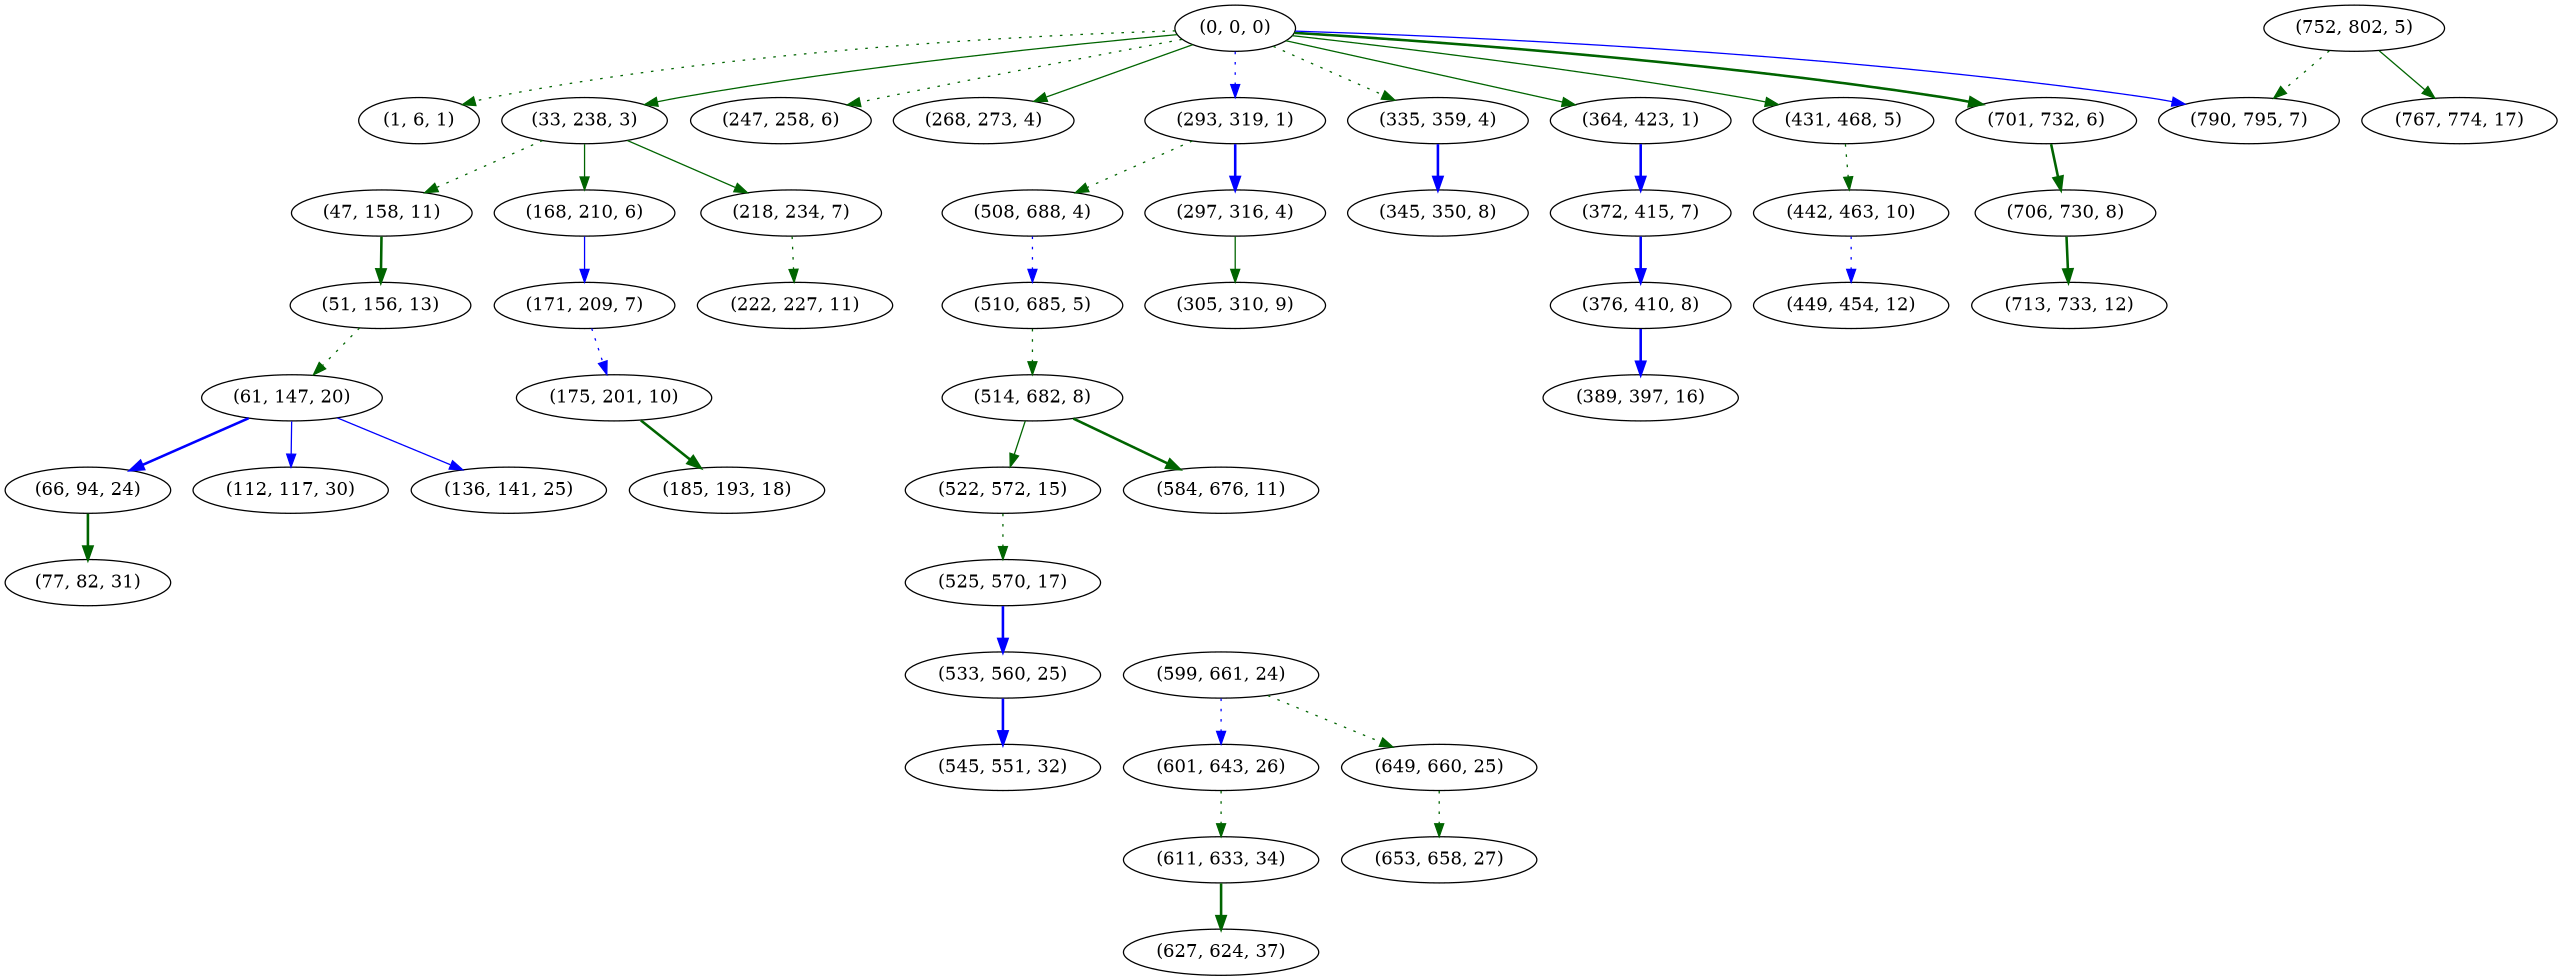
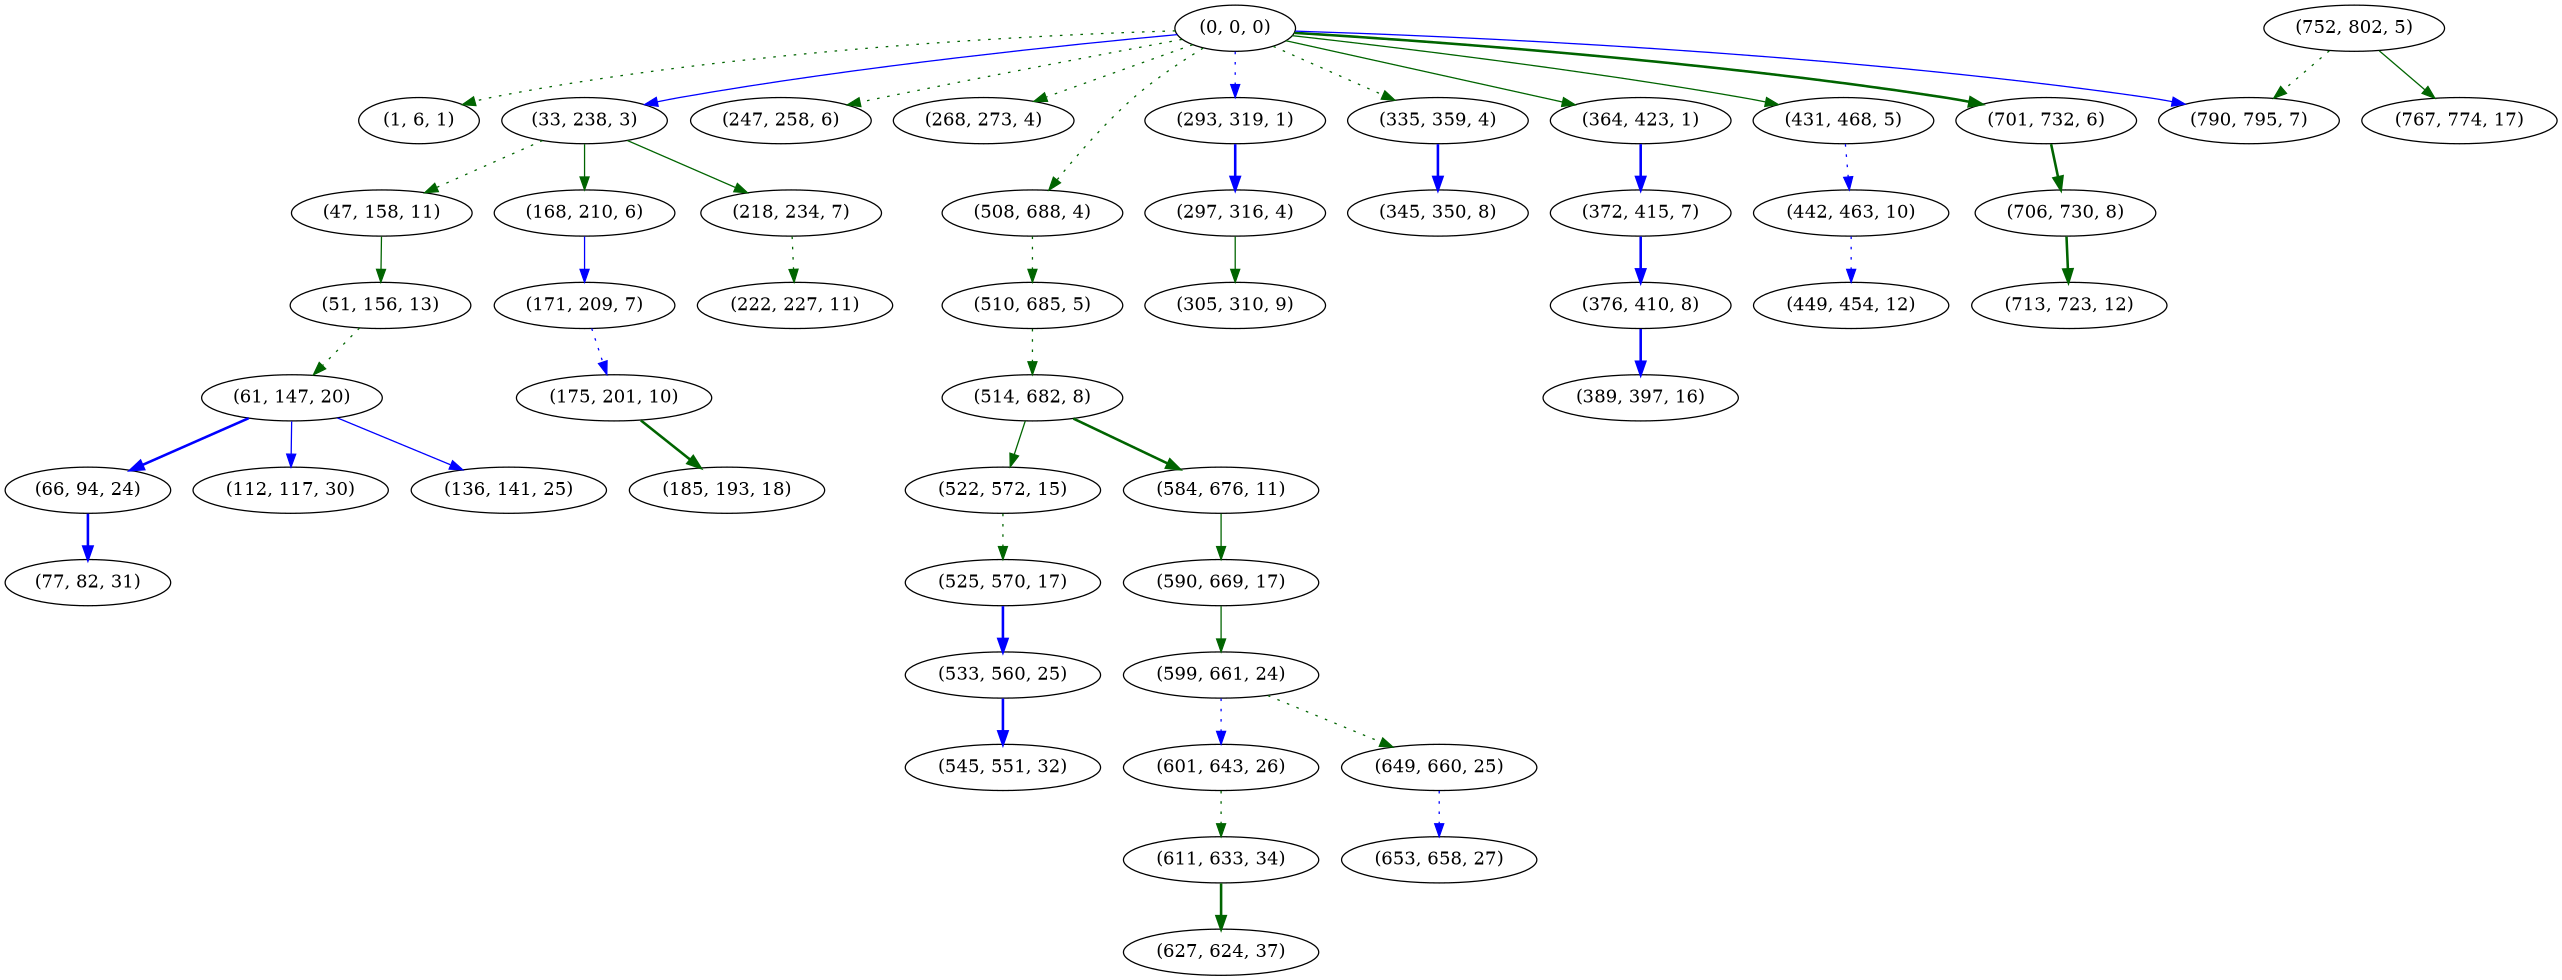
edge "(0, 0, 0)" -> "(33, 238, 3)": color darkgreen -> blue
edge "(0, 0, 0)" -> "(268, 273, 4)": style solid -> dotted
edge "(431, 468, 5)" -> "(442, 463, 10)": color darkgreen -> blue
edge "(293, 319, 1)" -> "(508, 688, 4)": now "(0, 0, 0)" -> "(508, 688, 4)"
edge "(47, 158, 11)" -> "(51, 156, 13)": style bold -> solid
edge "(508, 688, 4)" -> "(510, 685, 5)": color blue -> darkgreen
node "(713, 733, 12)": label "(713, 733, 12)" -> "(713, 723, 12)"
edge "(66, 94, 24)" -> "(77, 82, 31)": color darkgreen -> blue
node "(590, 669, 17)": added
edge "(649, 660, 25)" -> "(653, 658, 27)": color darkgreen -> blue
